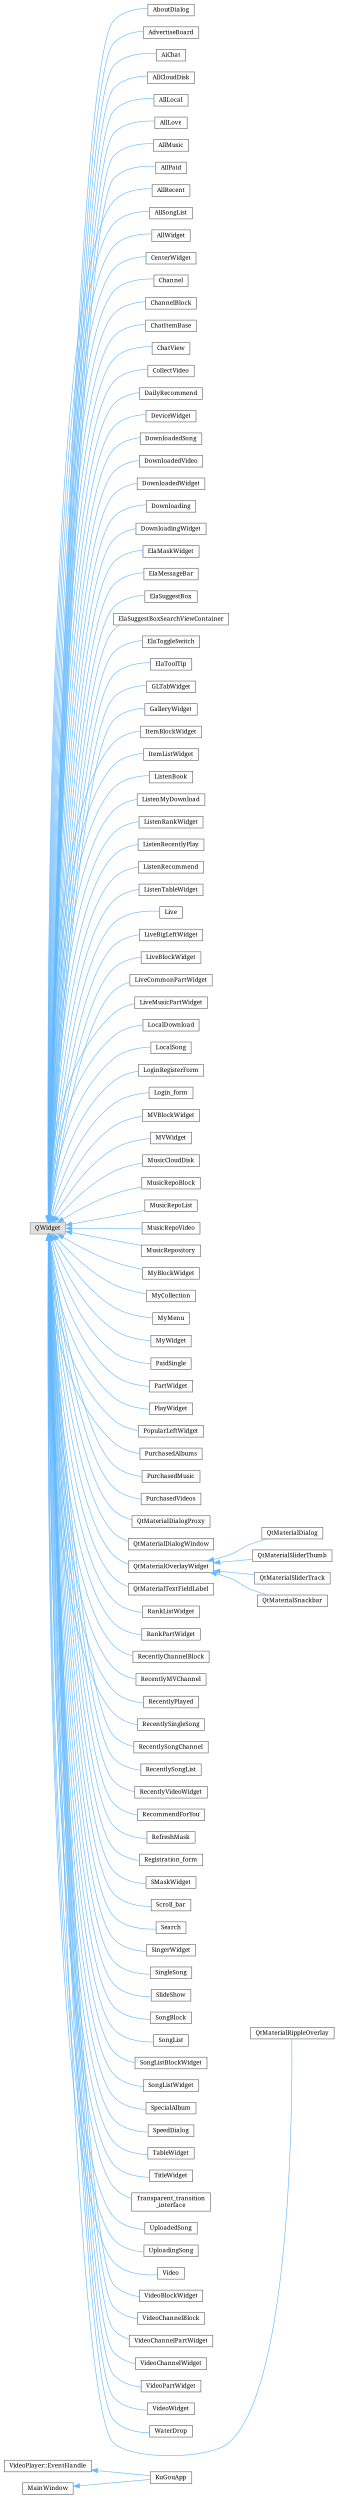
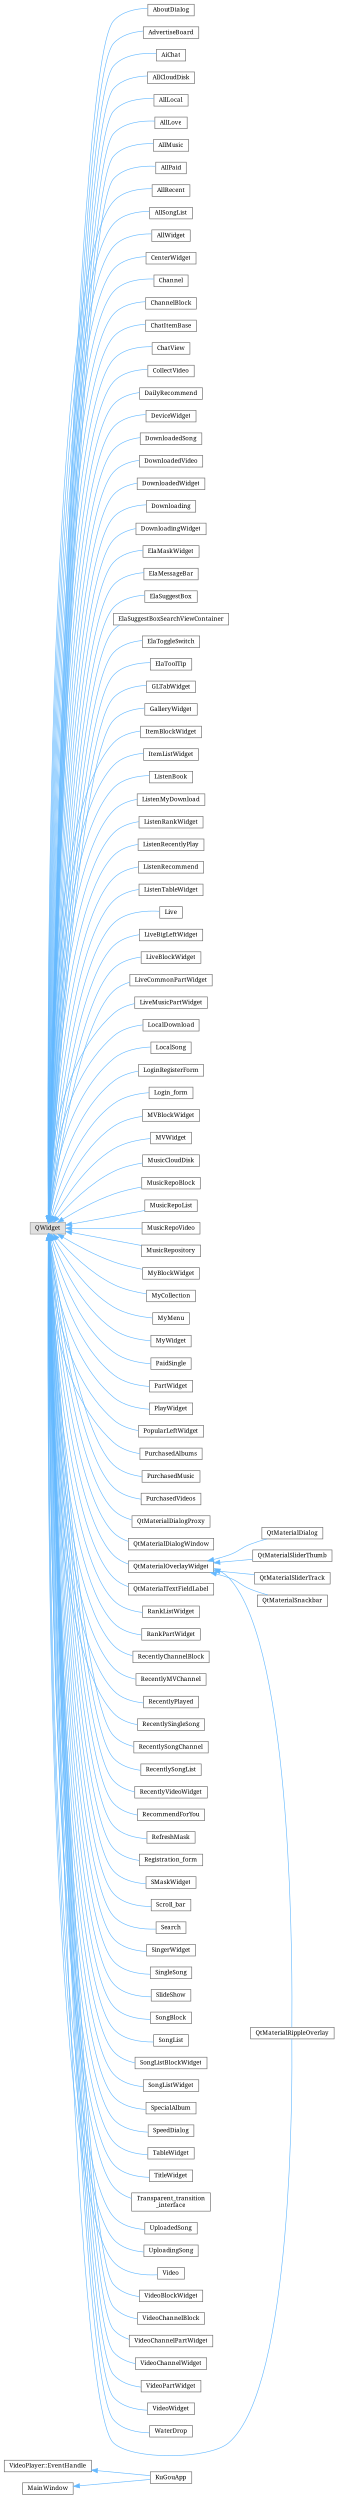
edge "QtMaterialRippleOverlay" -> "QtMaterialOverlayWidget": added
